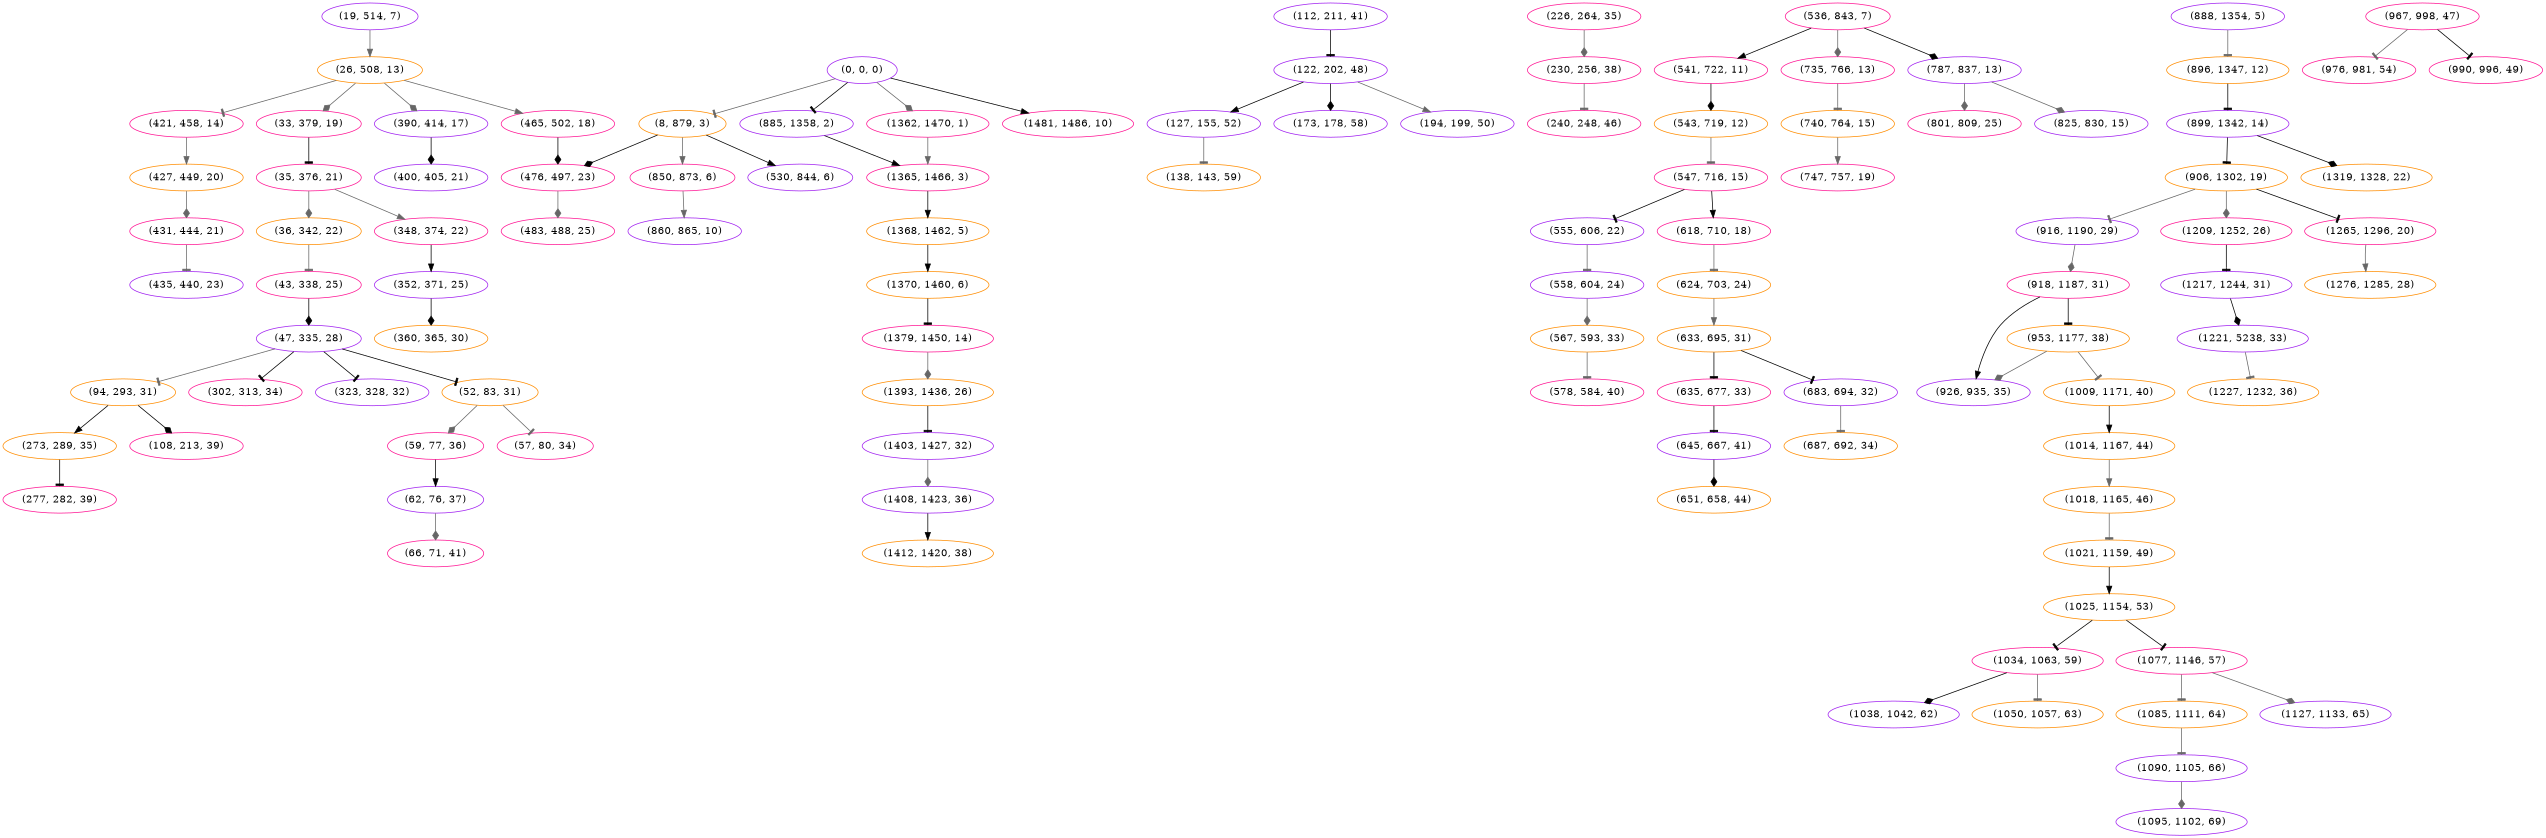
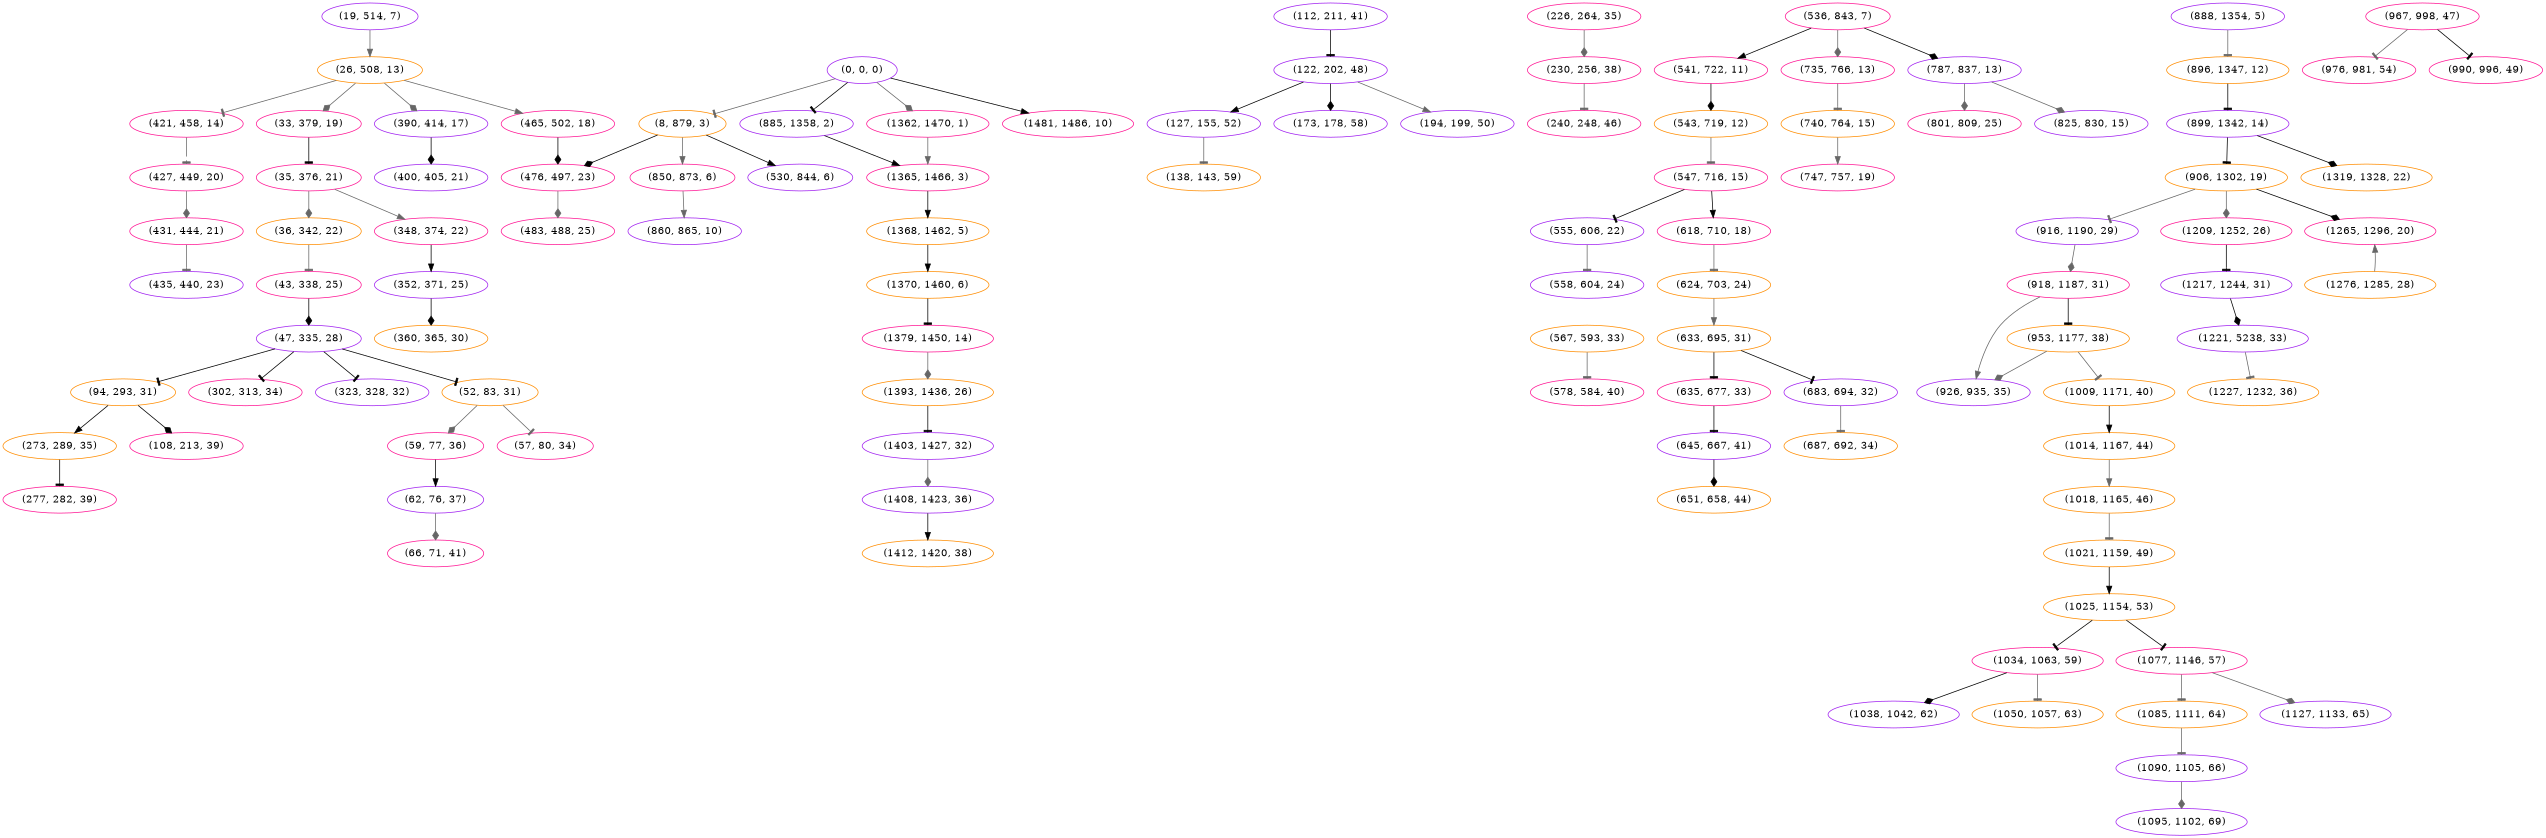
edge "(421, 458, 14)" -> "(427, 449, 20)": arrowhead normal -> tee
node "(427, 449, 20)": color darkorange -> deeppink
edge "(906, 1302, 19)" -> "(1265, 1296, 20)": arrowhead tee -> diamond
edge "(1265, 1296, 20)" -> "(1276, 1285, 28)": reversed
edge "(558, 604, 24)" -> "(567, 593, 33)": removed
edge "(918, 1187, 31)" -> "(926, 935, 35)": color black -> gray40
edge "(47, 335, 28)" -> "(94, 293, 31)": color gray40 -> black
